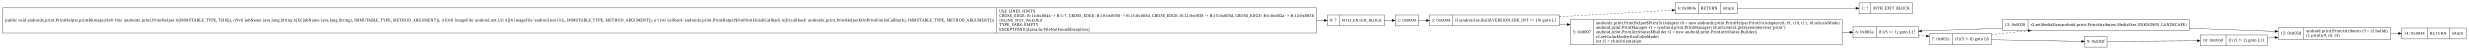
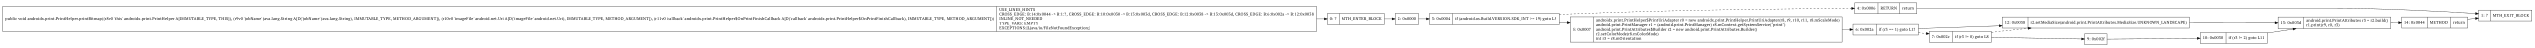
edge "14: 0x0044" -> "1: ?": added
edge "12: 0x0038" -> "6: 0x002a": reversed
node "14: 0x0044": text "RETURN" -> "METHOD"
